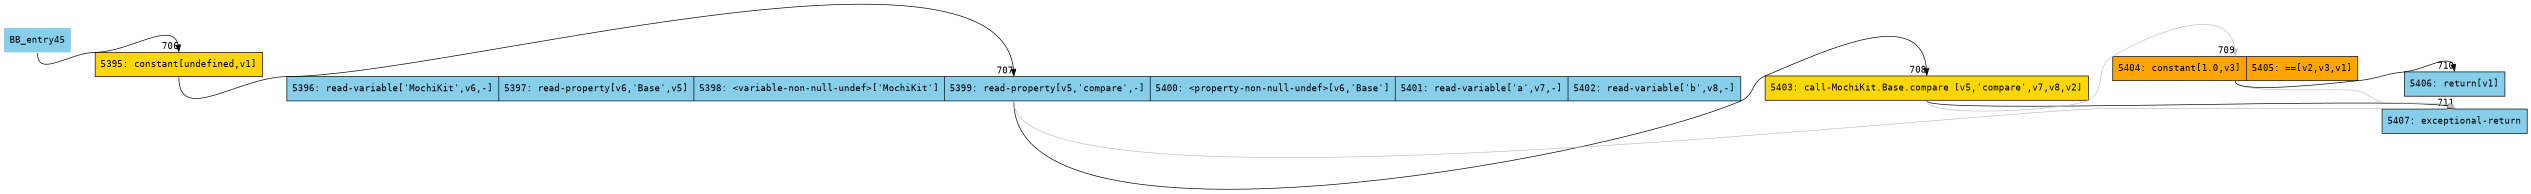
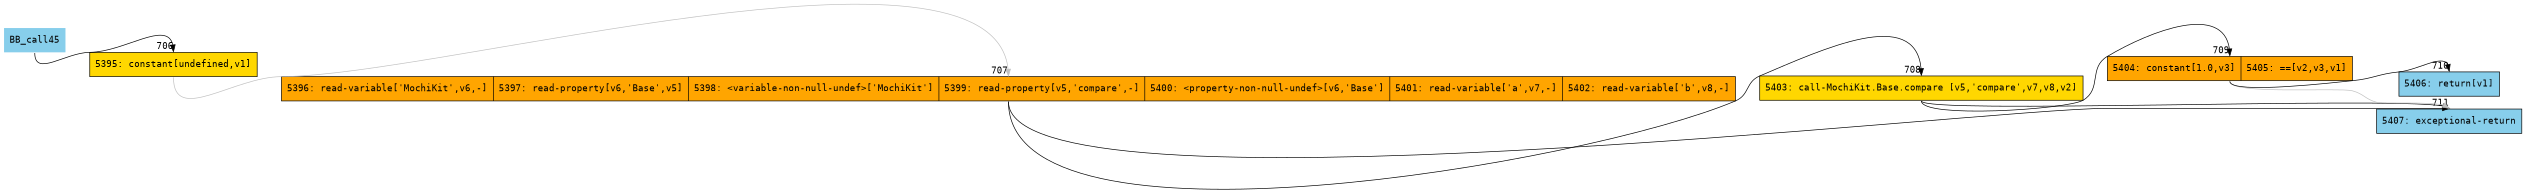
edge "5395: constant[undefined,v1]" -> "5396: read-variable['MochiKit',v6,-]": color black -> gray
node "BB_entry45": label "BB_entry45" -> "BB_call45"
node "5396: read-variable['MochiKit',v6,-]": fillcolor skyblue -> orange
edge "5403: call-MochiKit.Base.compare [v5,'compare',v7,v8,v2]" -> "5404: constant[1.0,v3]": color gray -> black
edge "5396: read-variable['MochiKit',v6,-]" -> "5407: exceptional-return": color gray -> black
